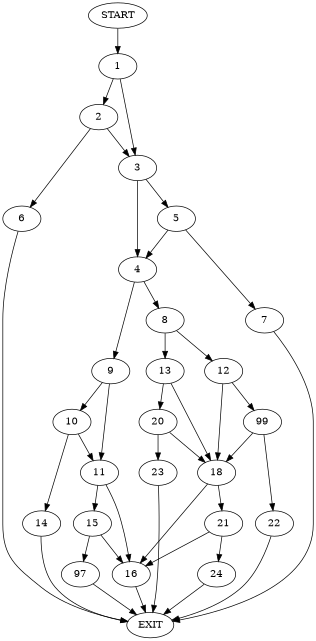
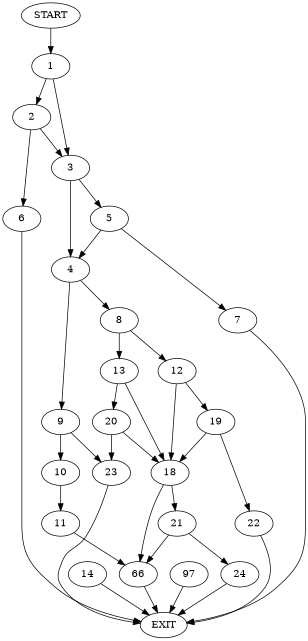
edge "9" -> "11": now "9" -> "23"
node "99": label "99" -> "19"
edge "10" -> "14": removed
node "15": removed
node "16": label "16" -> "66"
